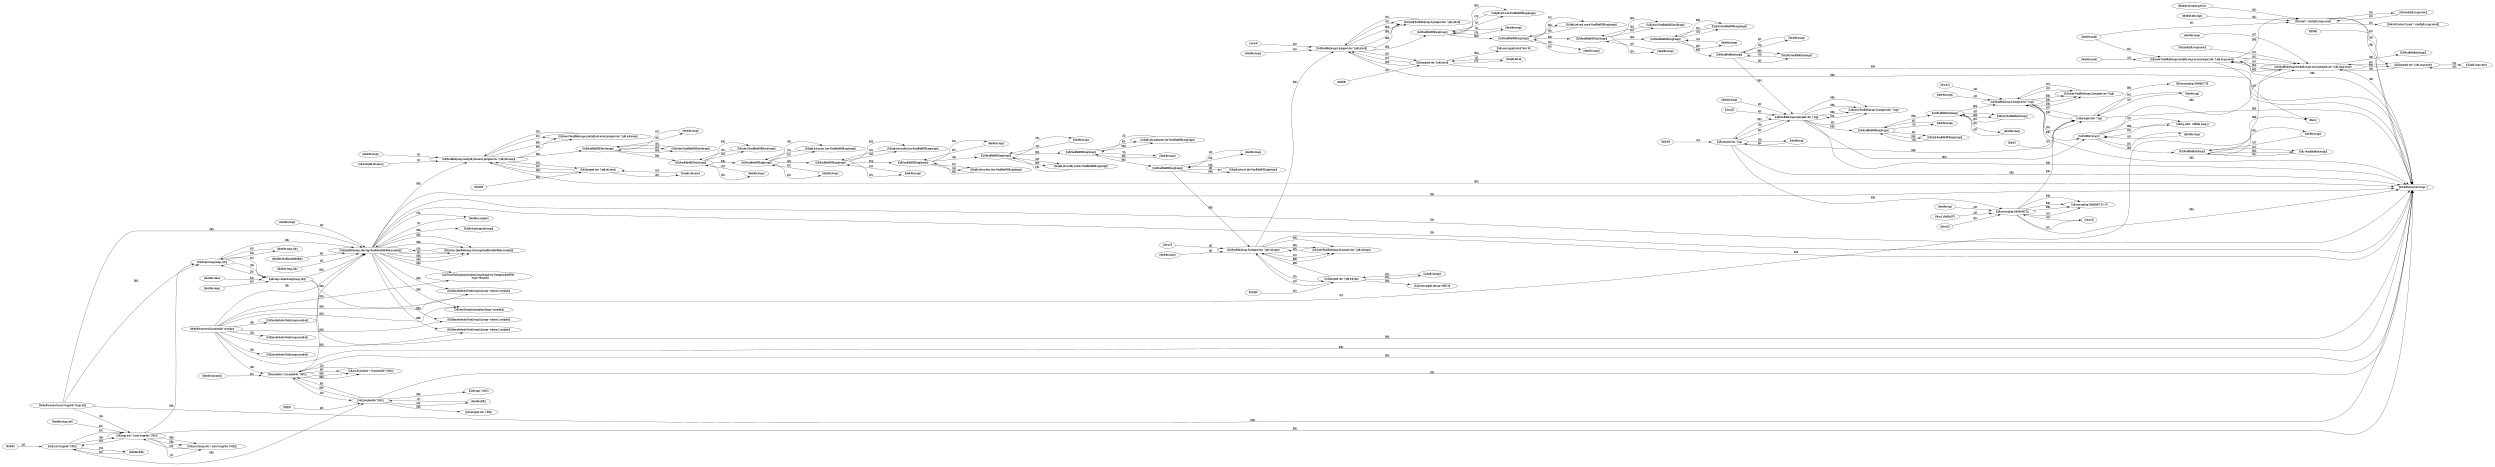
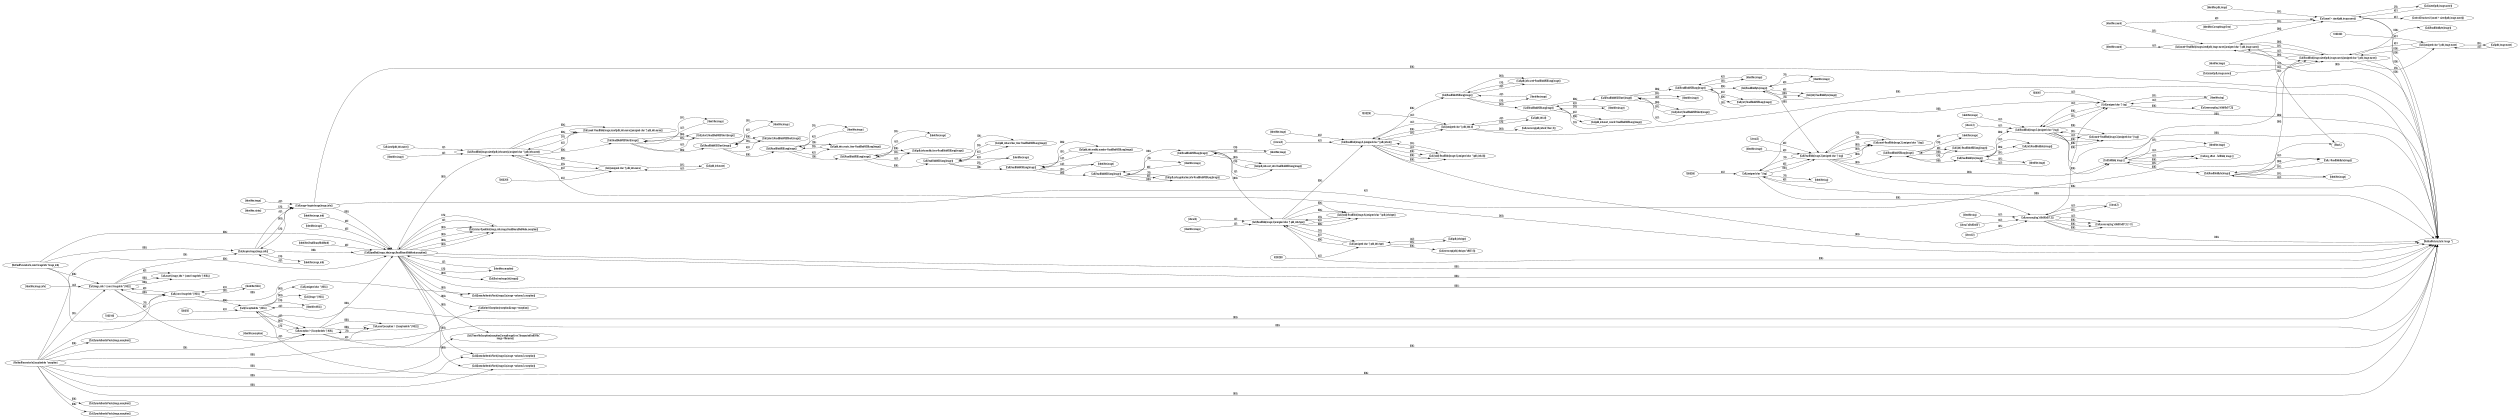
edge "(Call,assert(image_info != (const ImageInfo *) NULL))" -> "(Call,image_info != (const ImageInfo *) NULL)": now "(MethodParameterIn,ExceptionInfo *exception)" -> "(Call,image_info != (const ImageInfo *) NULL)"
